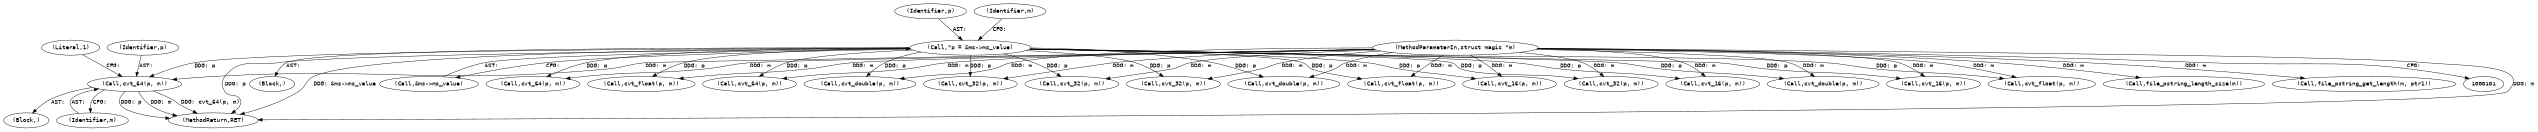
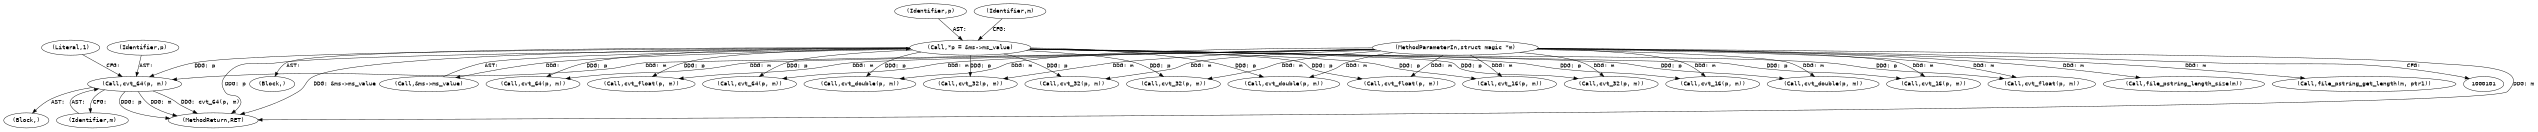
edge "(Call,*p = &ms->ms_value)" -> "(Call,&ms->ms_value)": label "CFG: " -> "DDG: "
